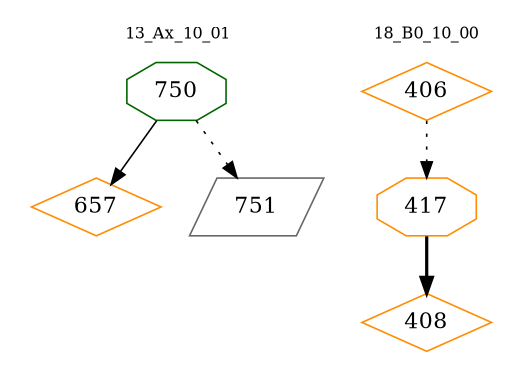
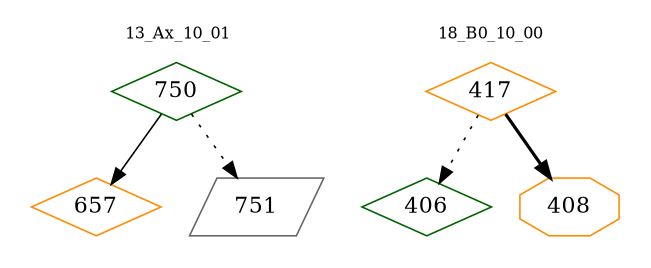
node "750": shape octagon -> diamond
node "406": color darkorange -> darkgreen
edge "406" -> "417": reversed
node "417": shape octagon -> diamond
node "408": shape diamond -> octagon
